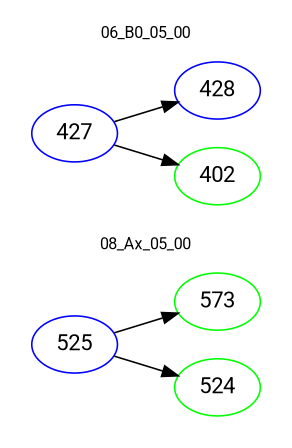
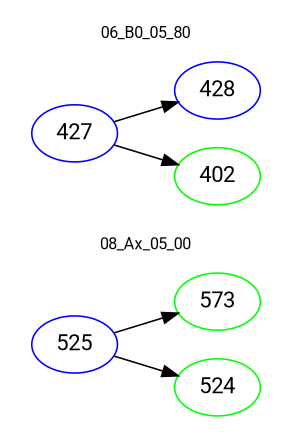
cluster "06_B0_05_00": label "06_B0_05_00" -> "06_B0_05_80"
